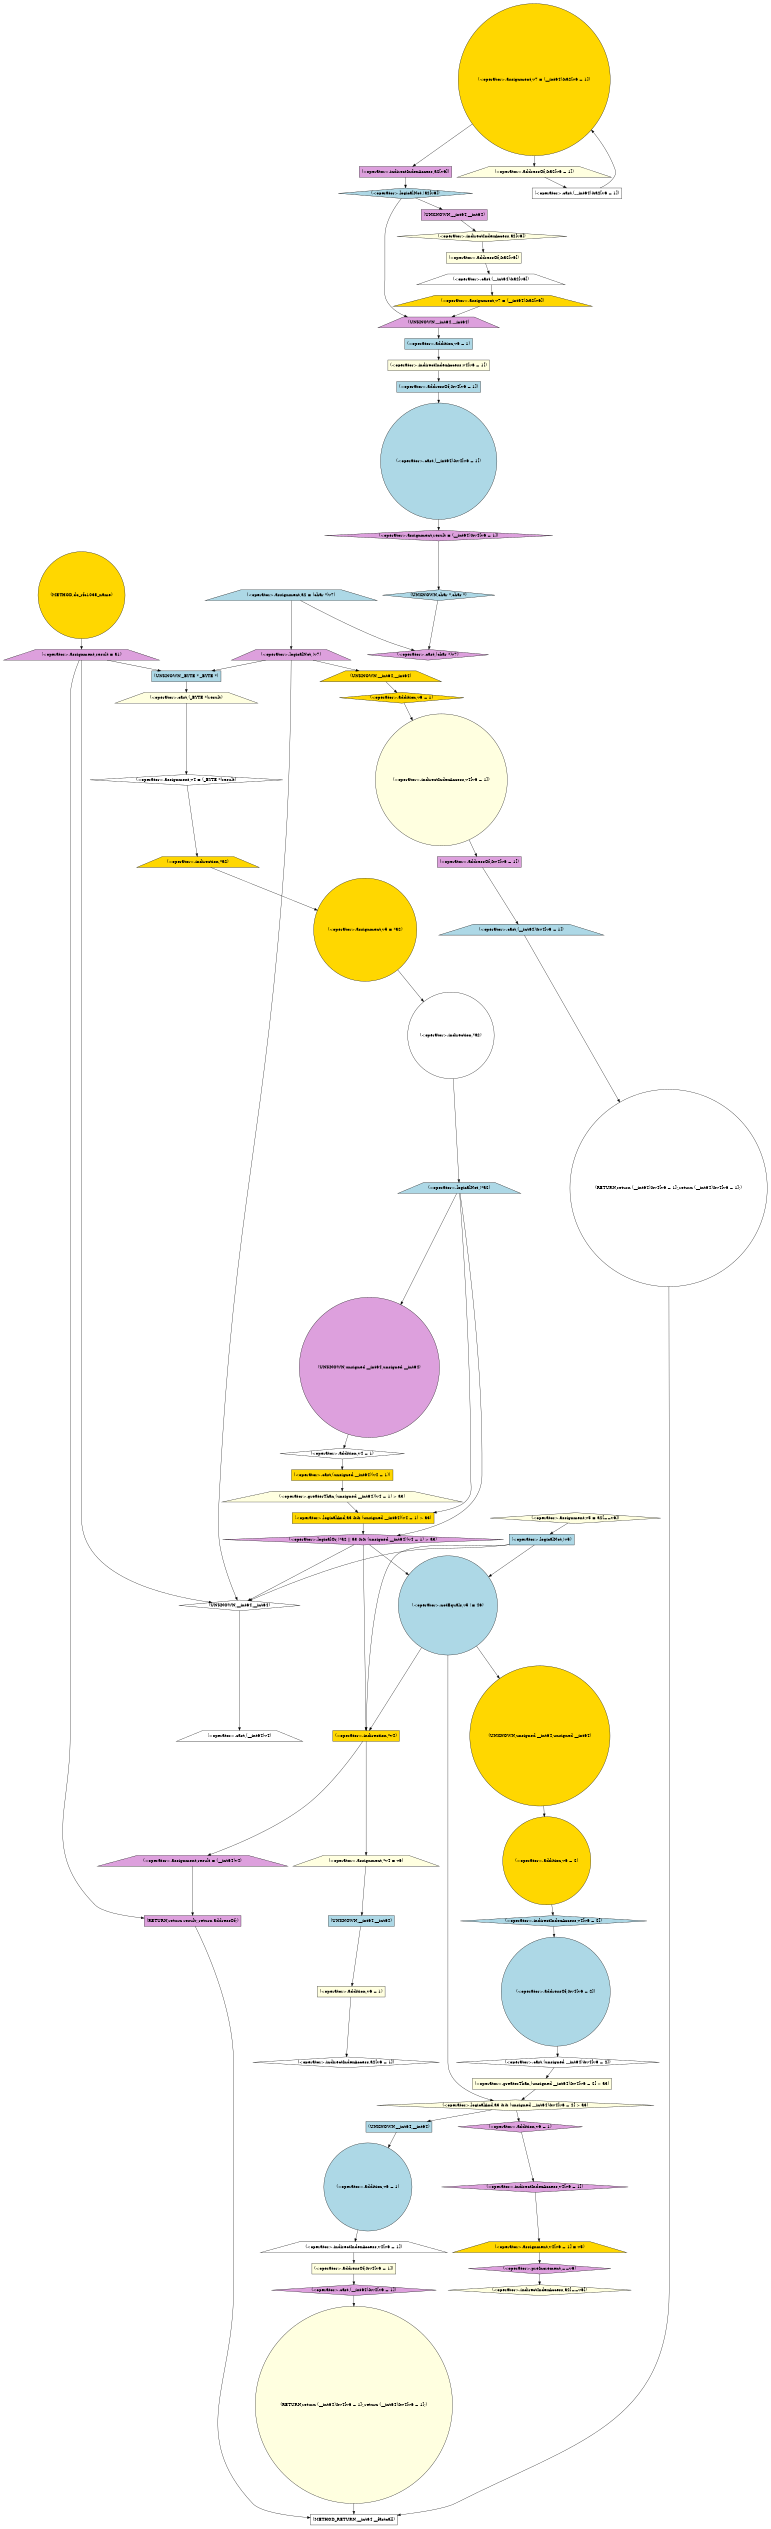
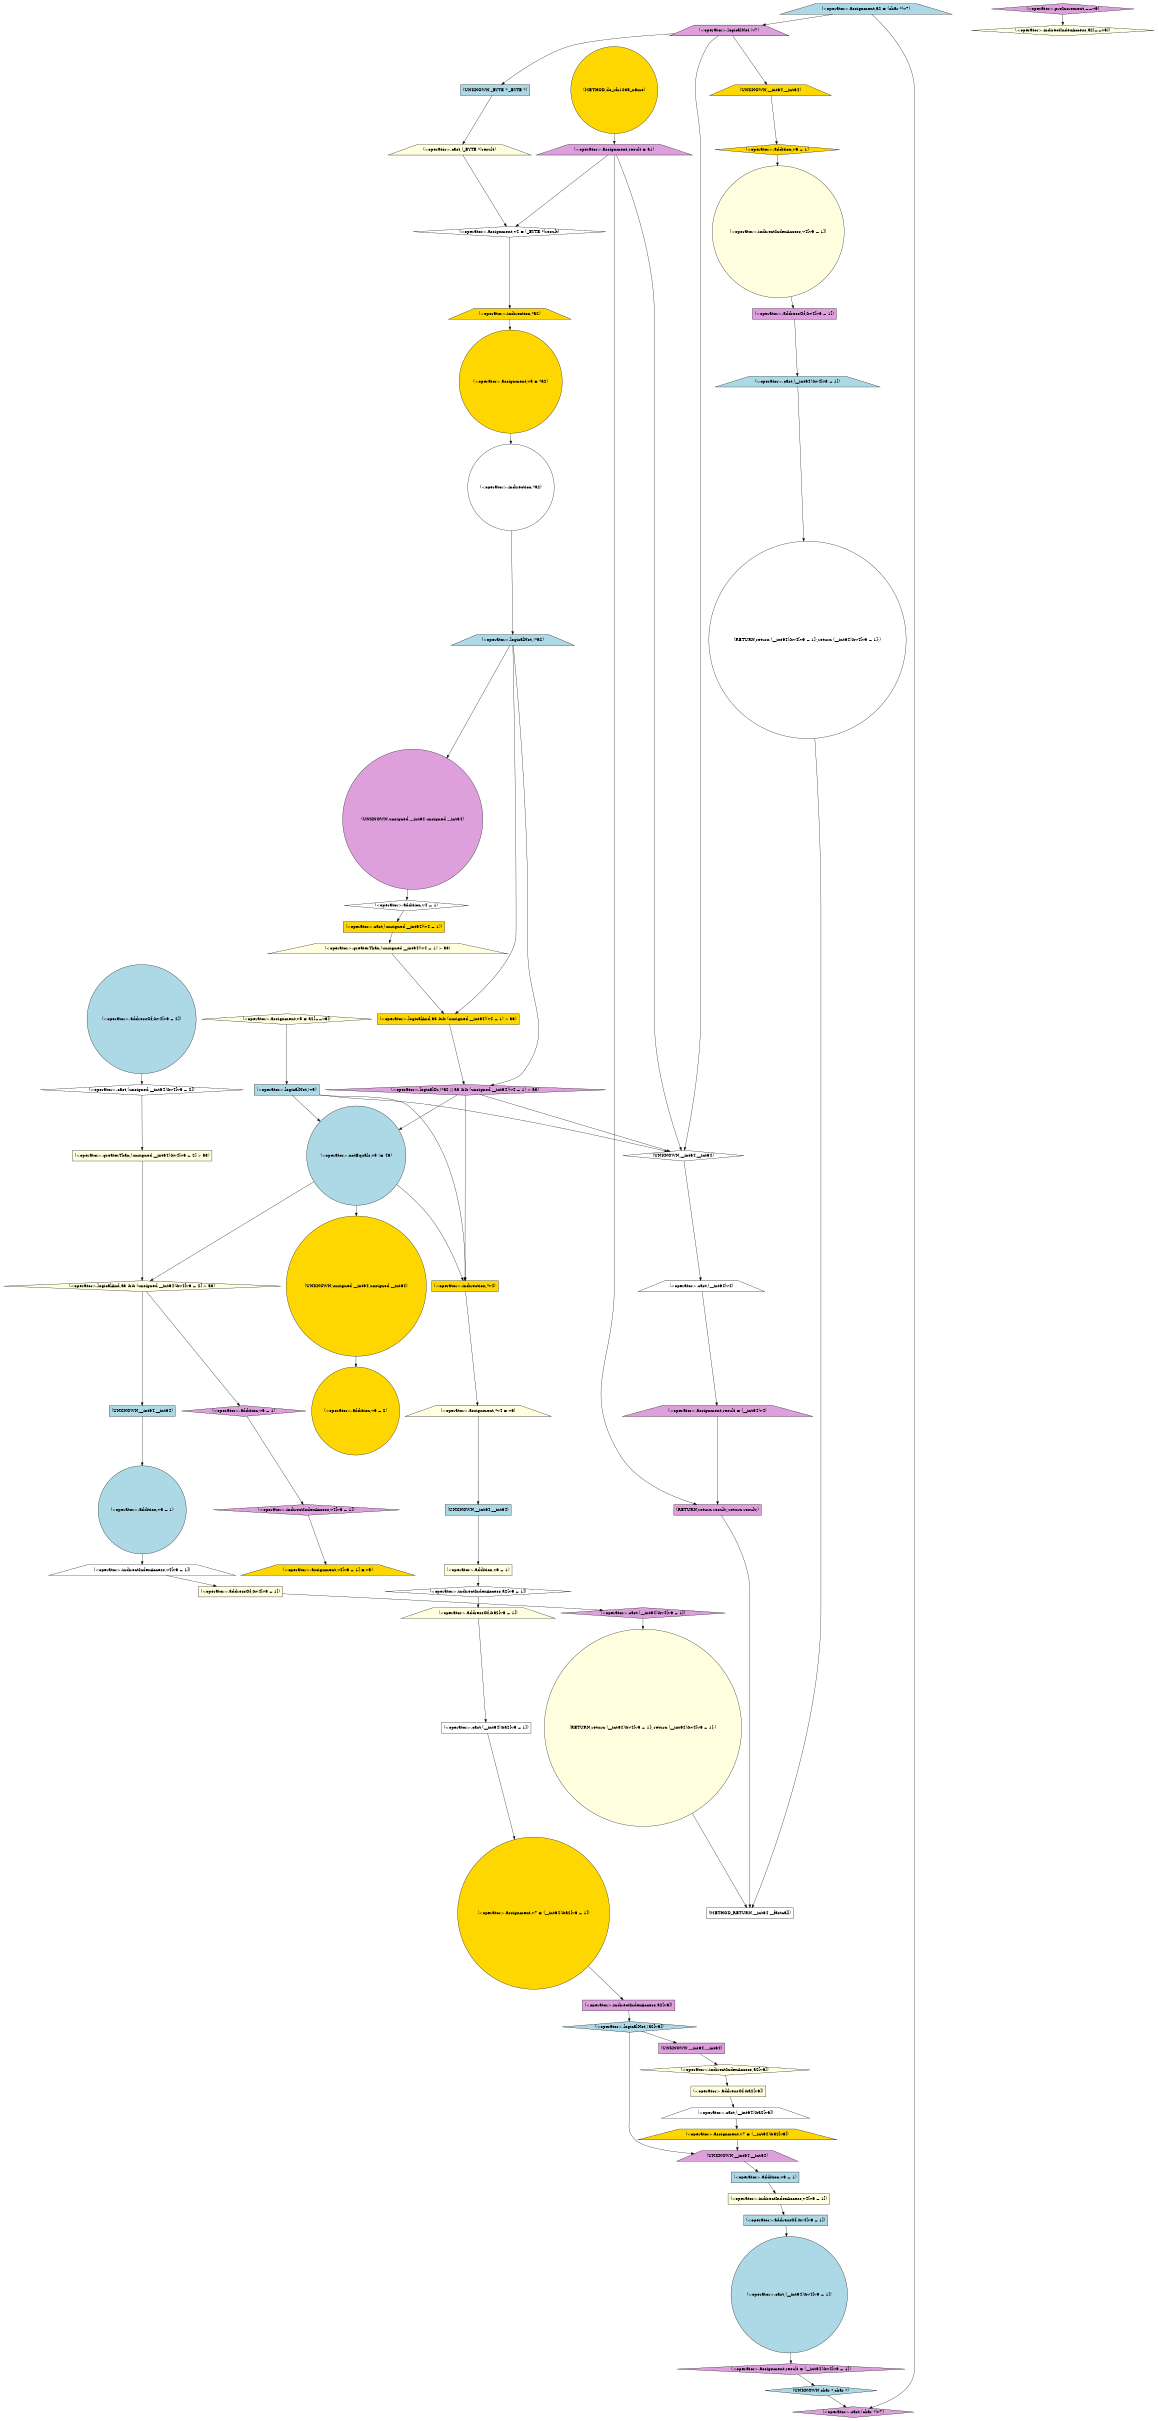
edge "(<operator>.assignment,v7 = (__int64)&a2[v6 + 1])" -> "(<operator>.addressOf,&a2[v6 + 1])": now "(<operator>.indirectIndexAccess,a2[v6 + 1])" -> "(<operator>.addressOf,&a2[v6 + 1])"
edge "(<operator>.assignment,result = a1)" -> "(UNKNOWN,_BYTE *,_BYTE *)": now "(<operator>.assignment,result = a1)" -> "(<operator>.assignment,v4 = (_BYTE *)result)"
edge "(<operator>.indirection,*v4)" -> "(<operator>.assignment,result = (__int64)v4)": now "(<operator>.cast,(__int64)v4)" -> "(<operator>.assignment,result = (__int64)v4)"
node "(RETURN,return result;,return addressOf;)": label "(RETURN,return result;,return addressOf;)" -> "(RETURN,return result;,return result;)"
node "(<operator>.indirectIndexAccess,v4[v6 + 2])": removed
edge "(<operator>.assignment,v4[v6 + 1] = v5)" -> "(<operator>.preIncrement,++v6)": removed
